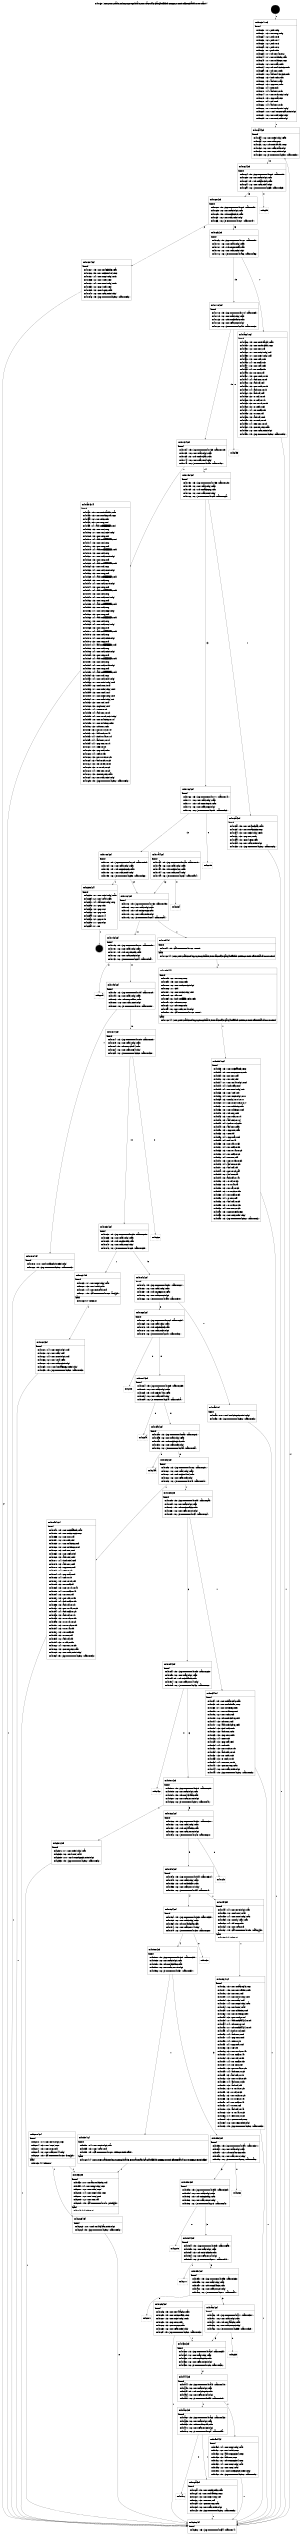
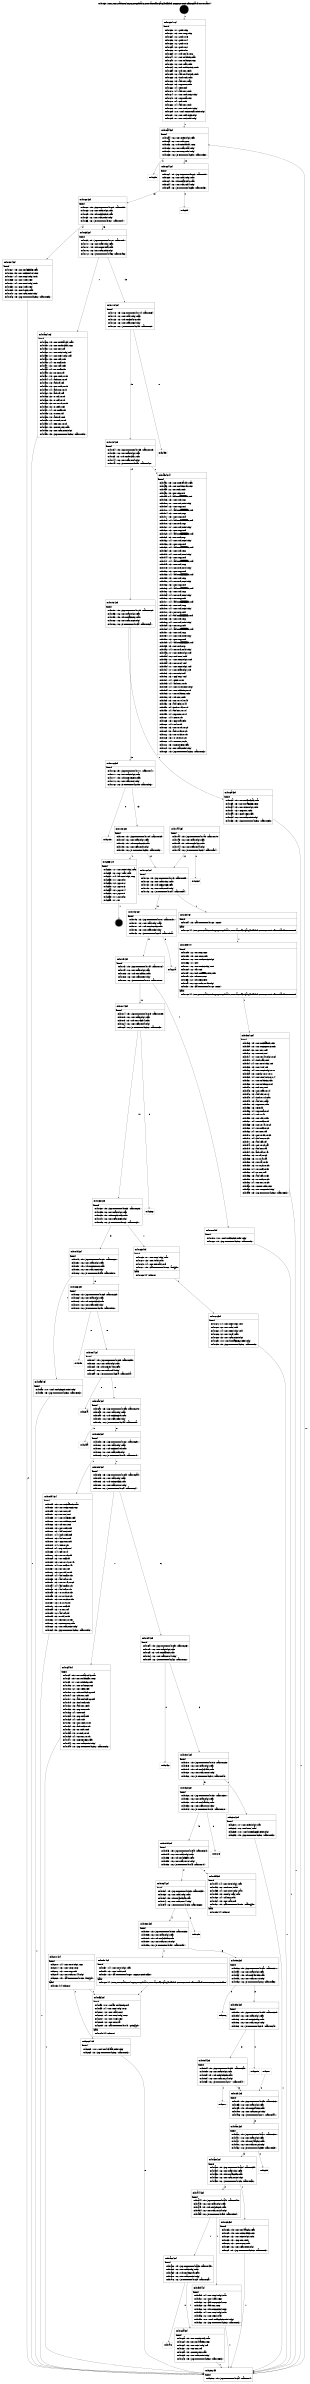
node "0x4023b0": added
edge "0x401af0 [314]" -> "0x402502 [5]": removed, label "1"
node "0x401d6c [172]": removed
edge "0x4019f0 [28]" -> "0x402071": reversed
edge "0x401cd6 [30]" -> "0x401a28 [28]": reversed
